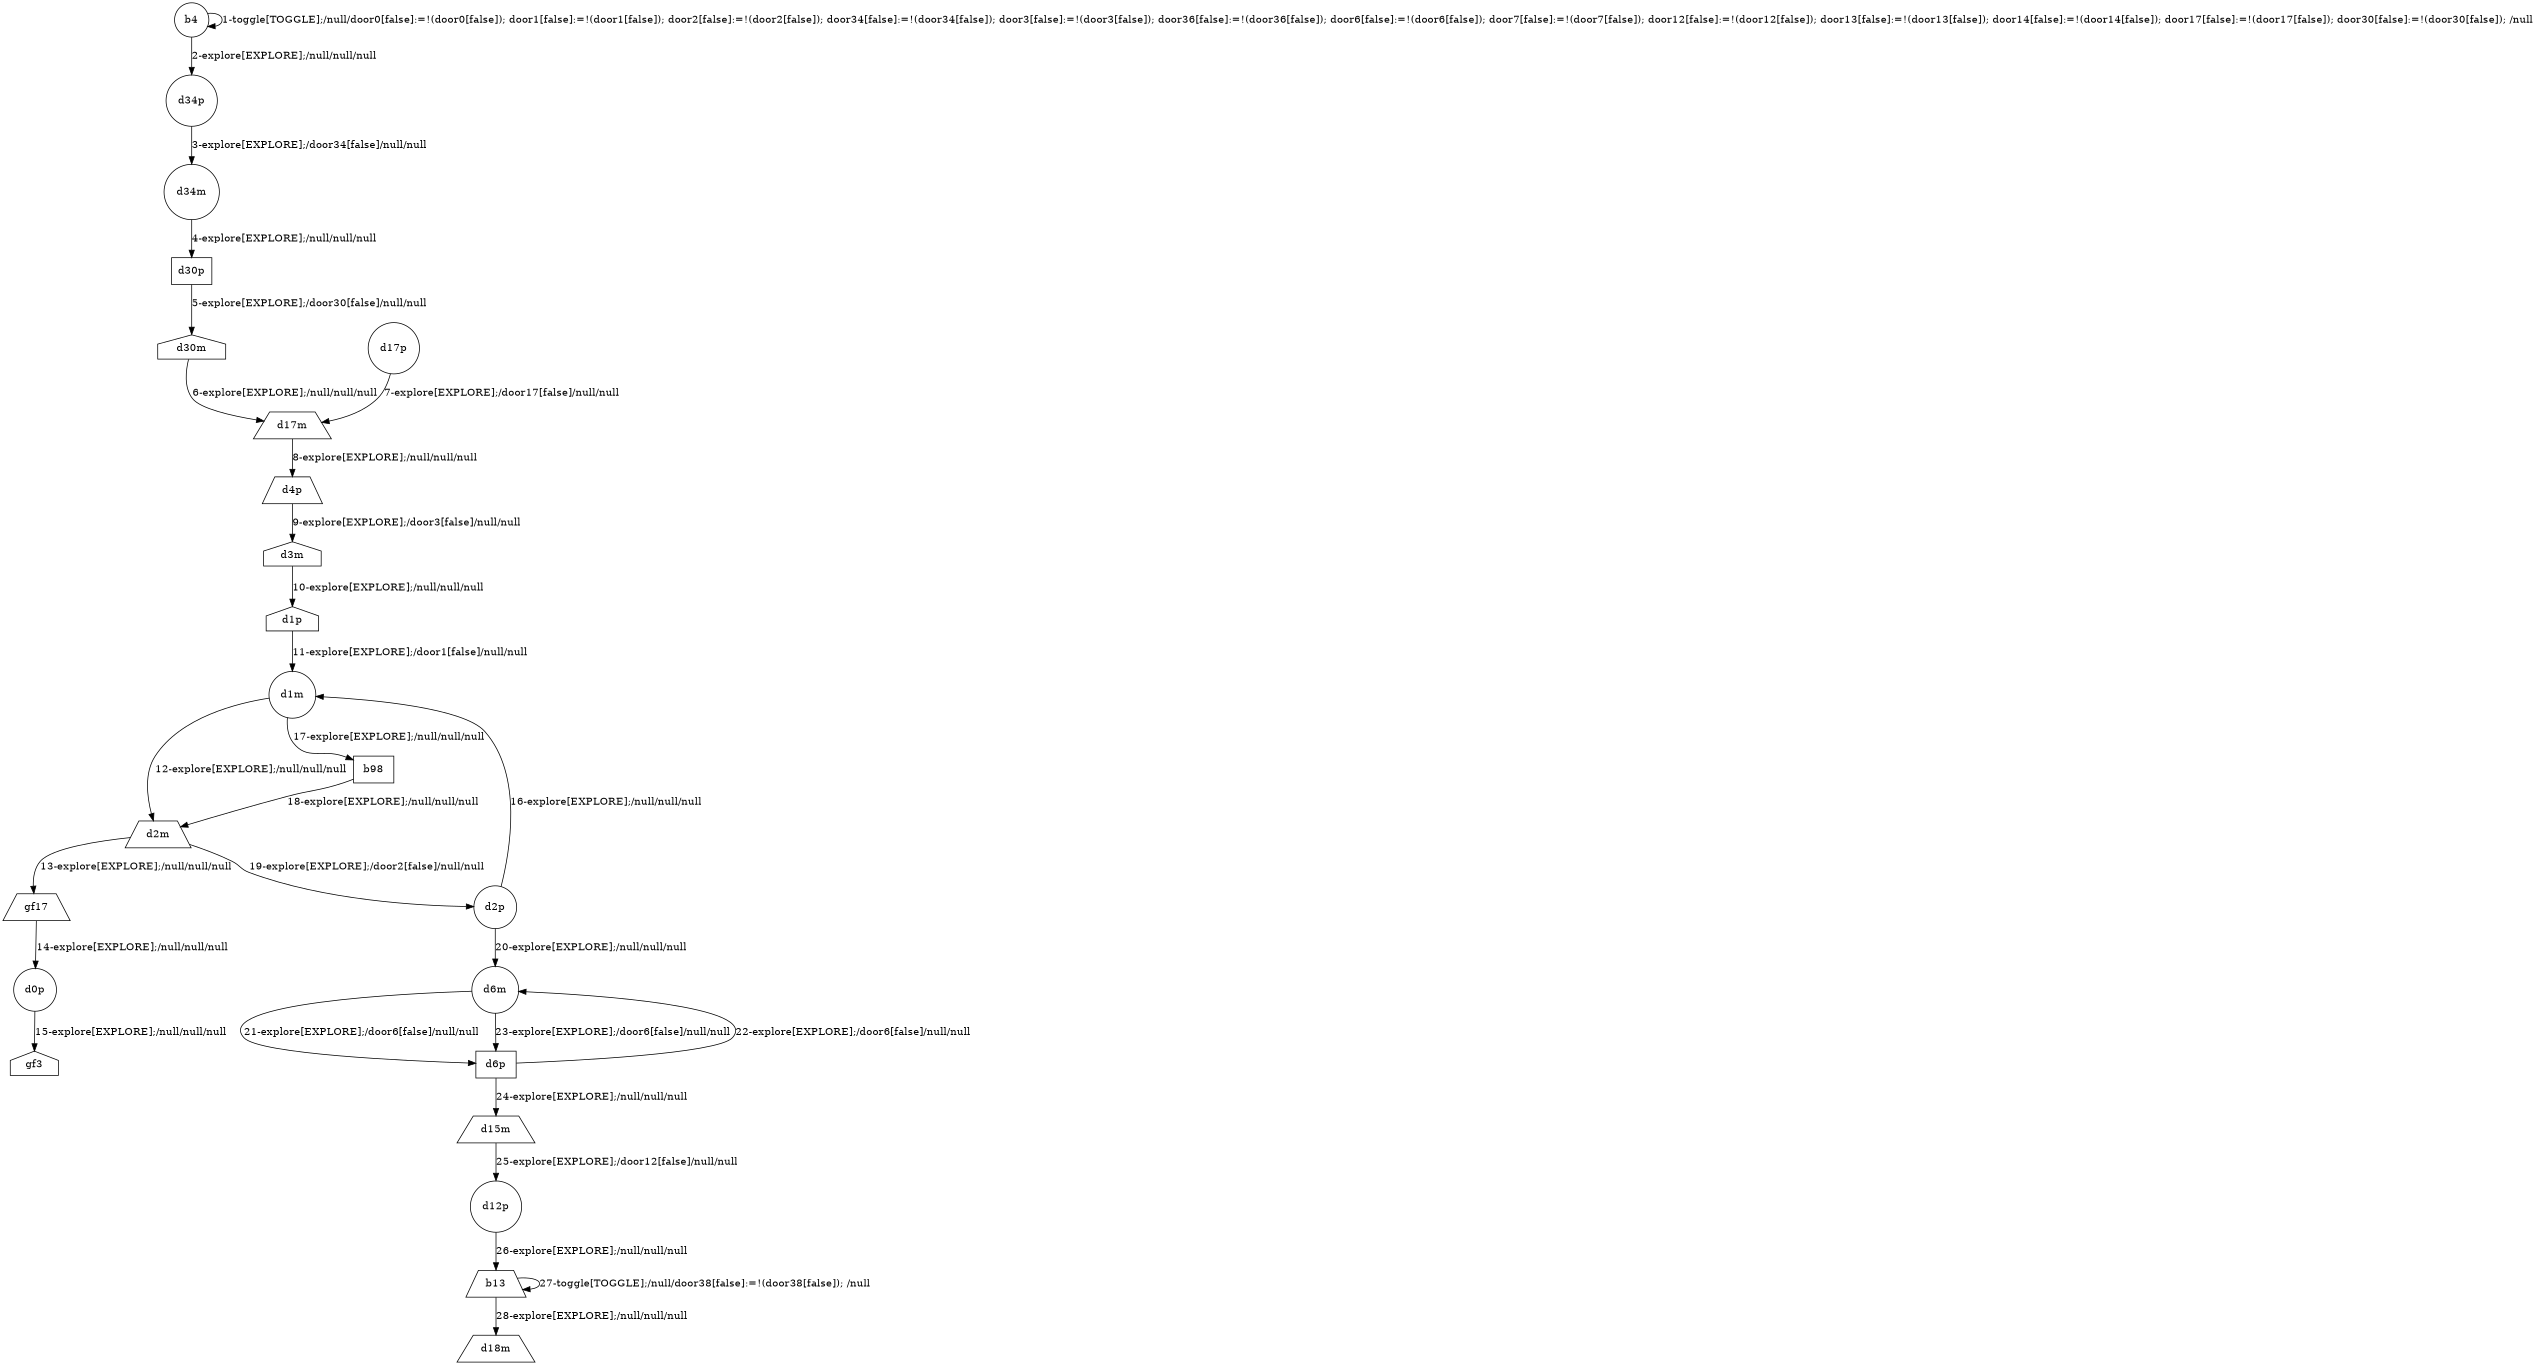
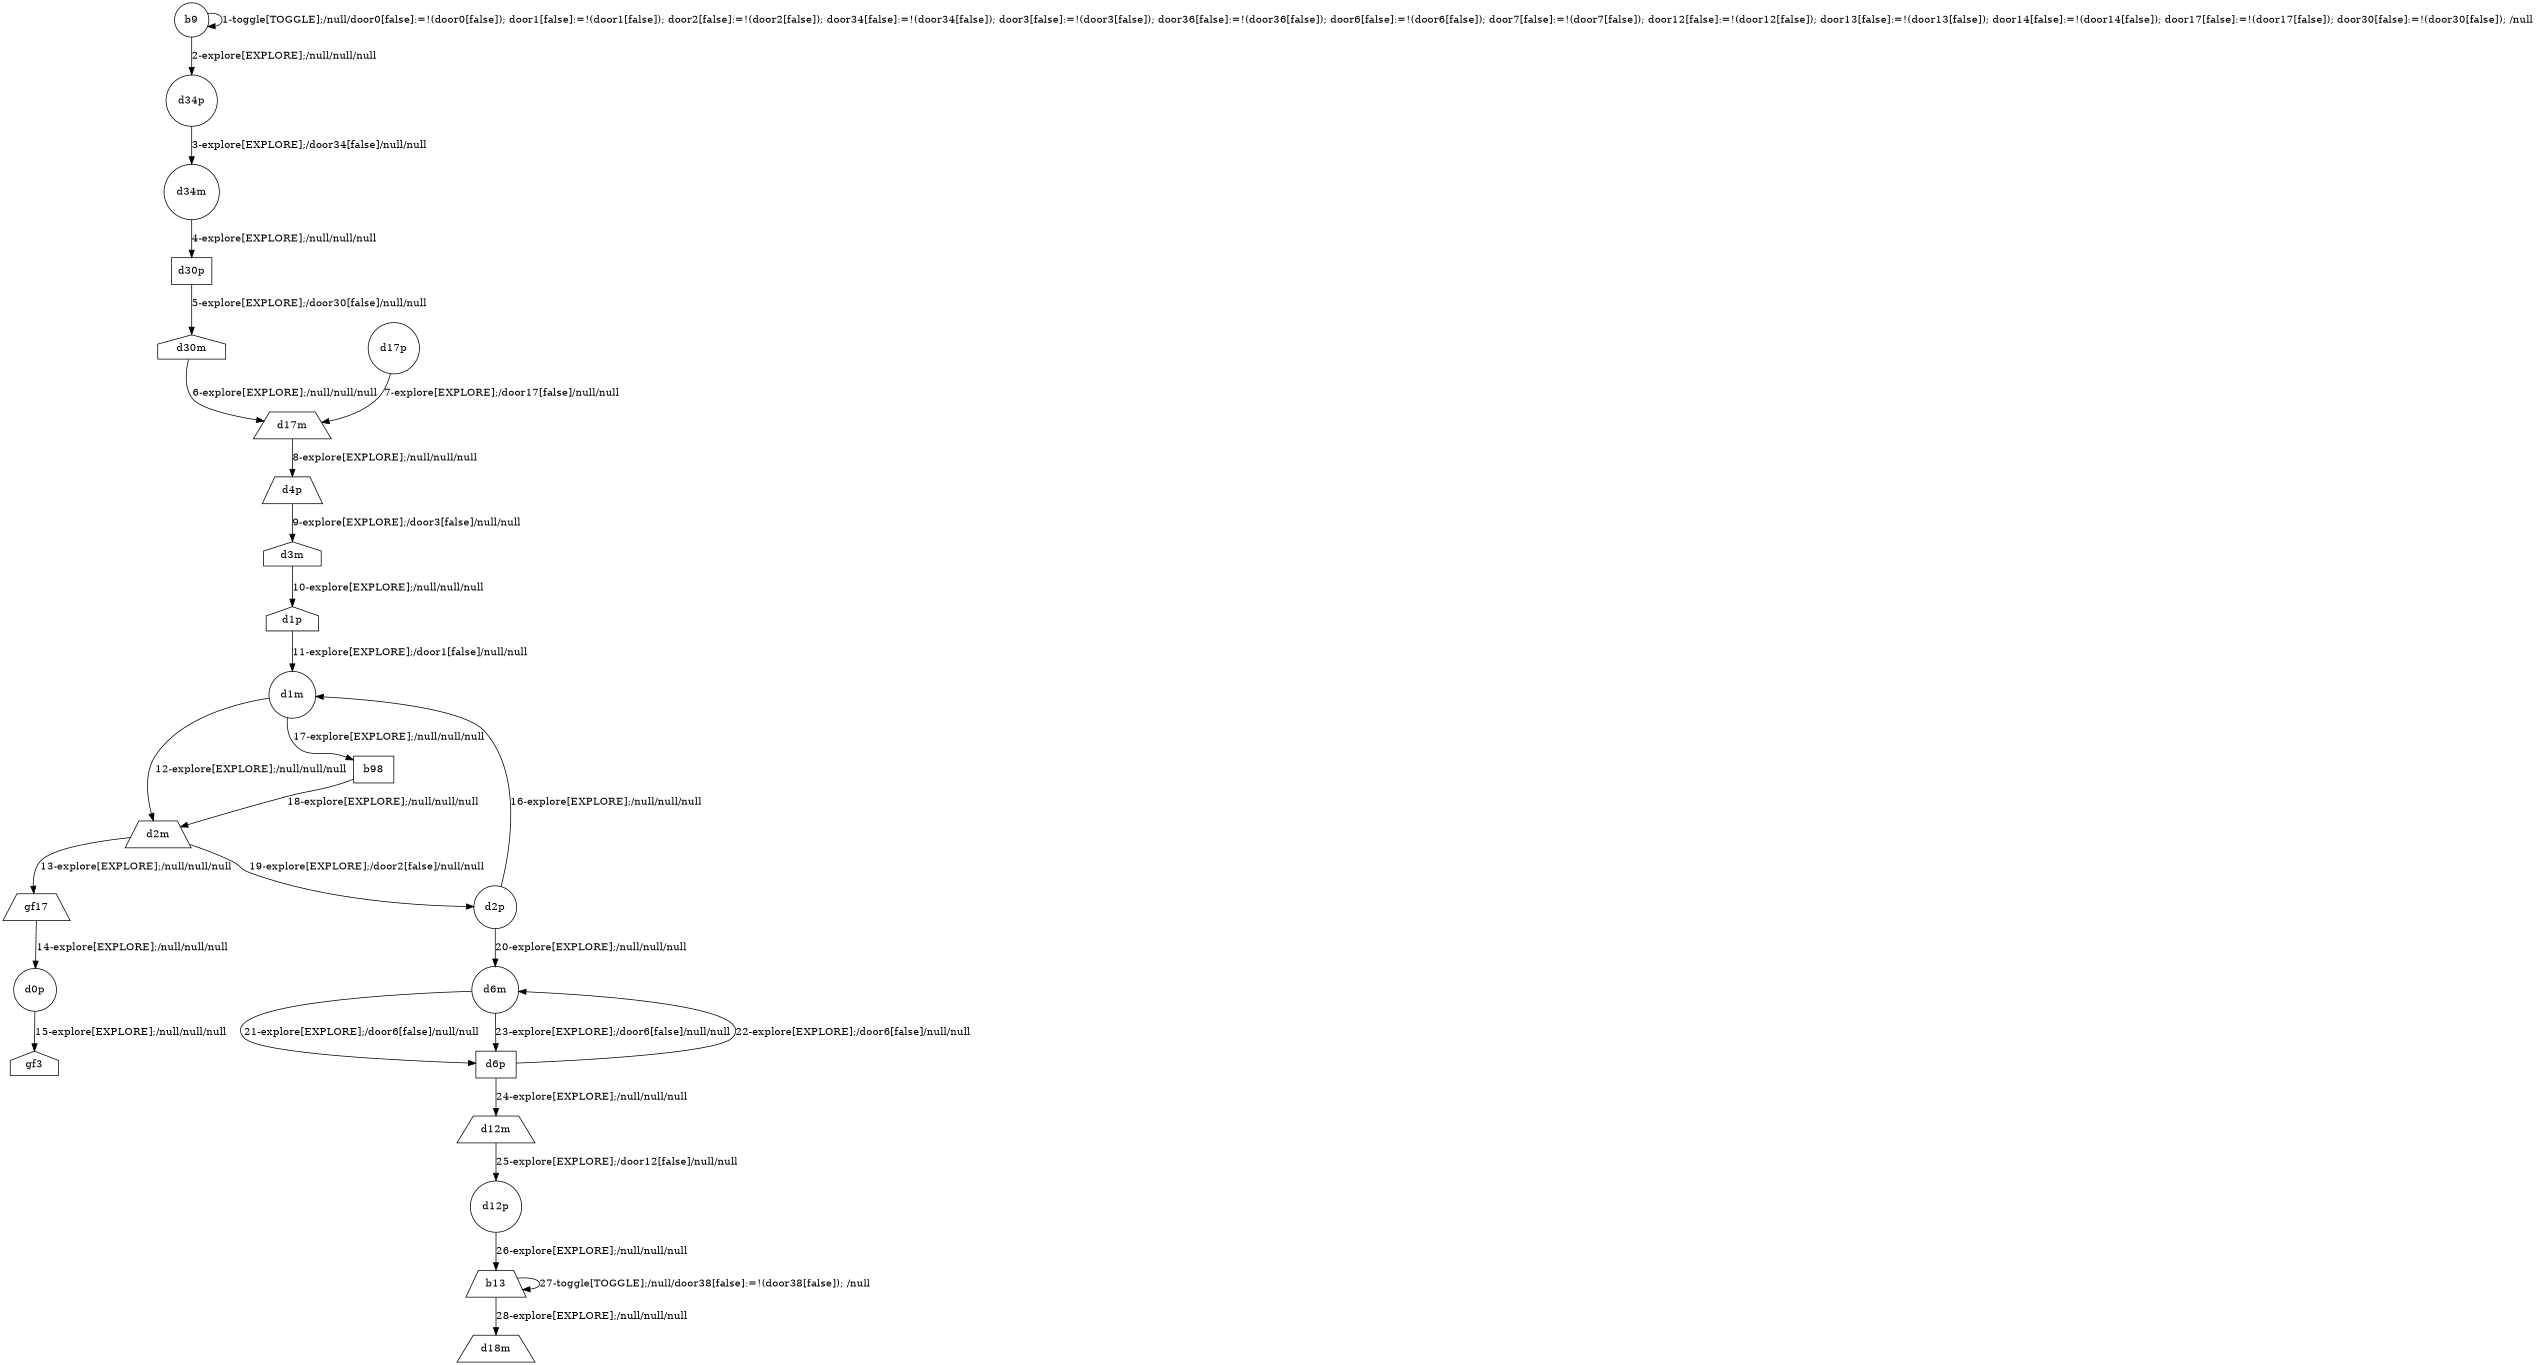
node "b4": label "b4" -> "b9"
node "d15m": label "d15m" -> "d12m"
